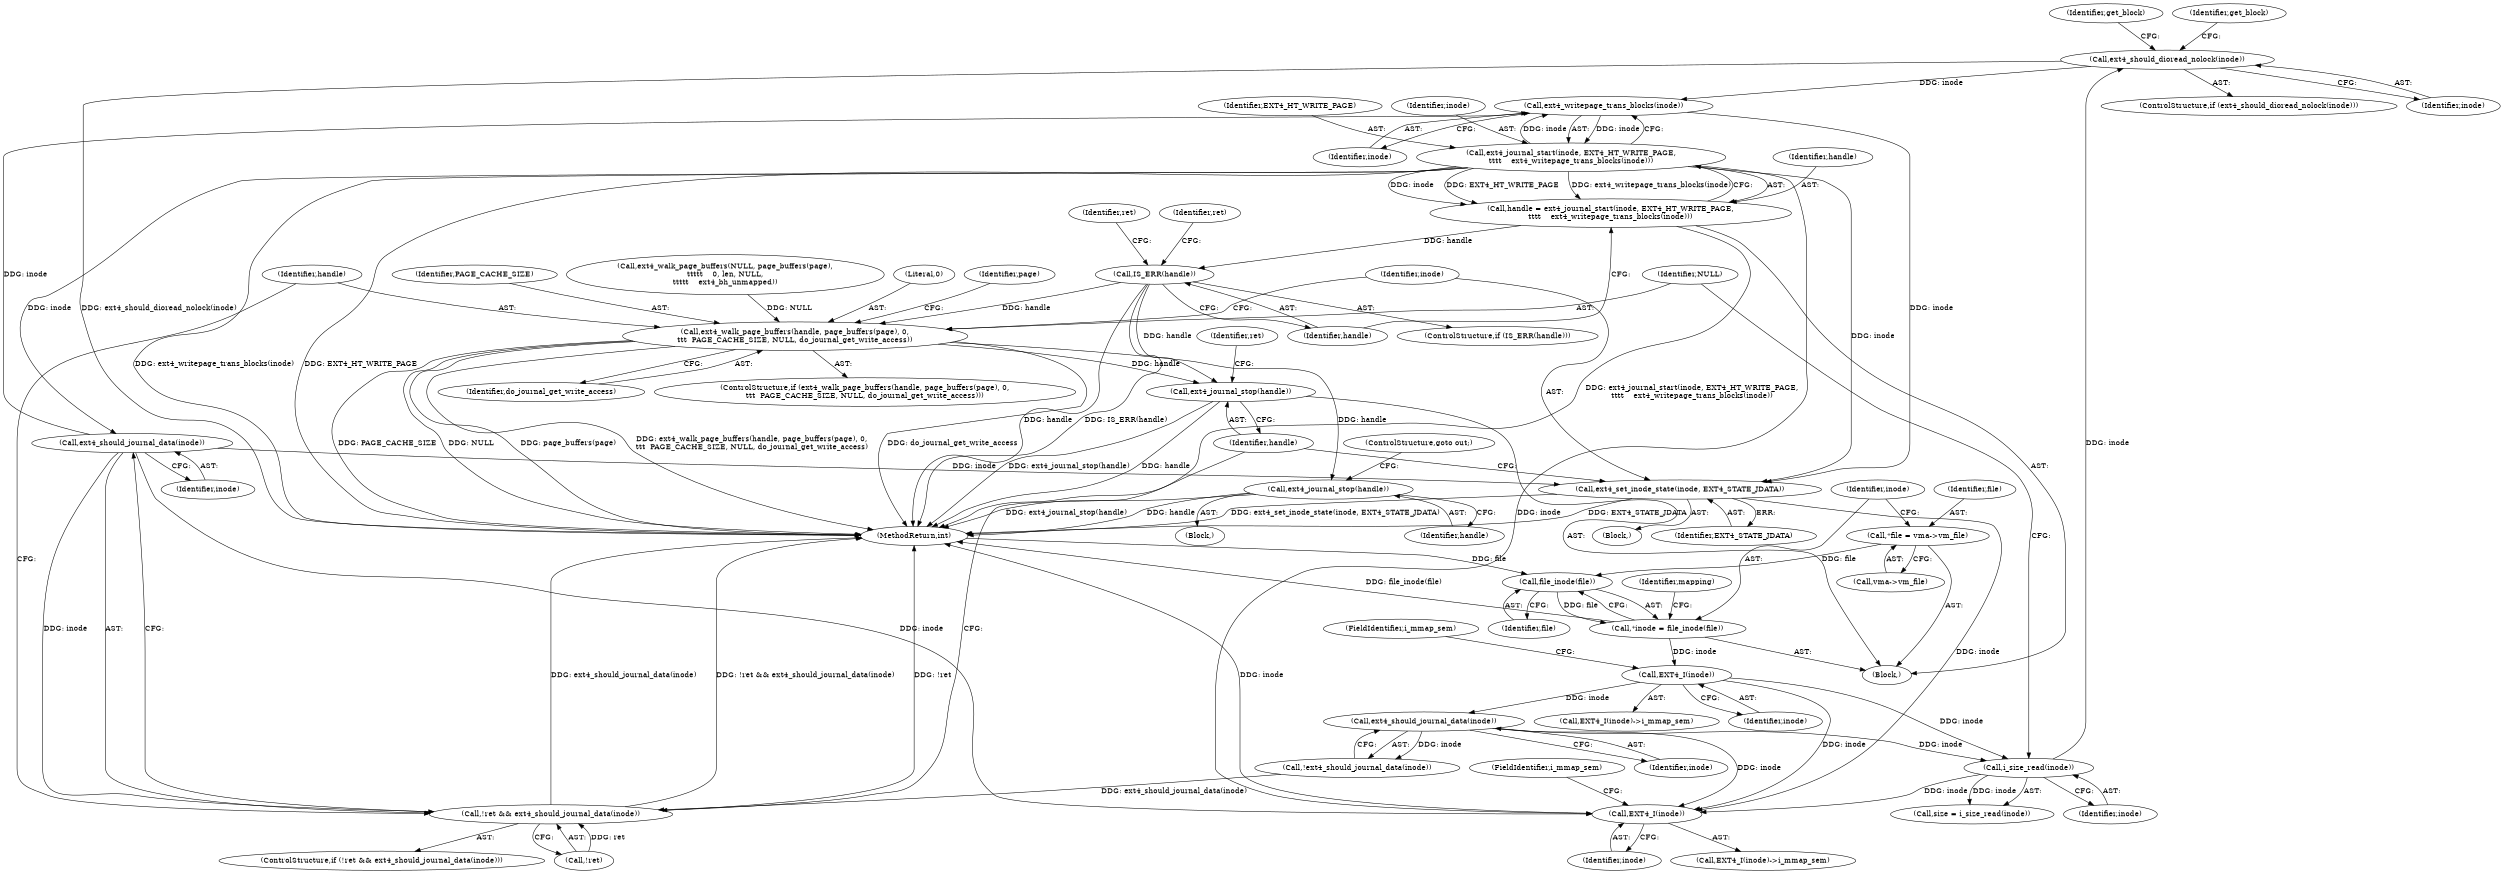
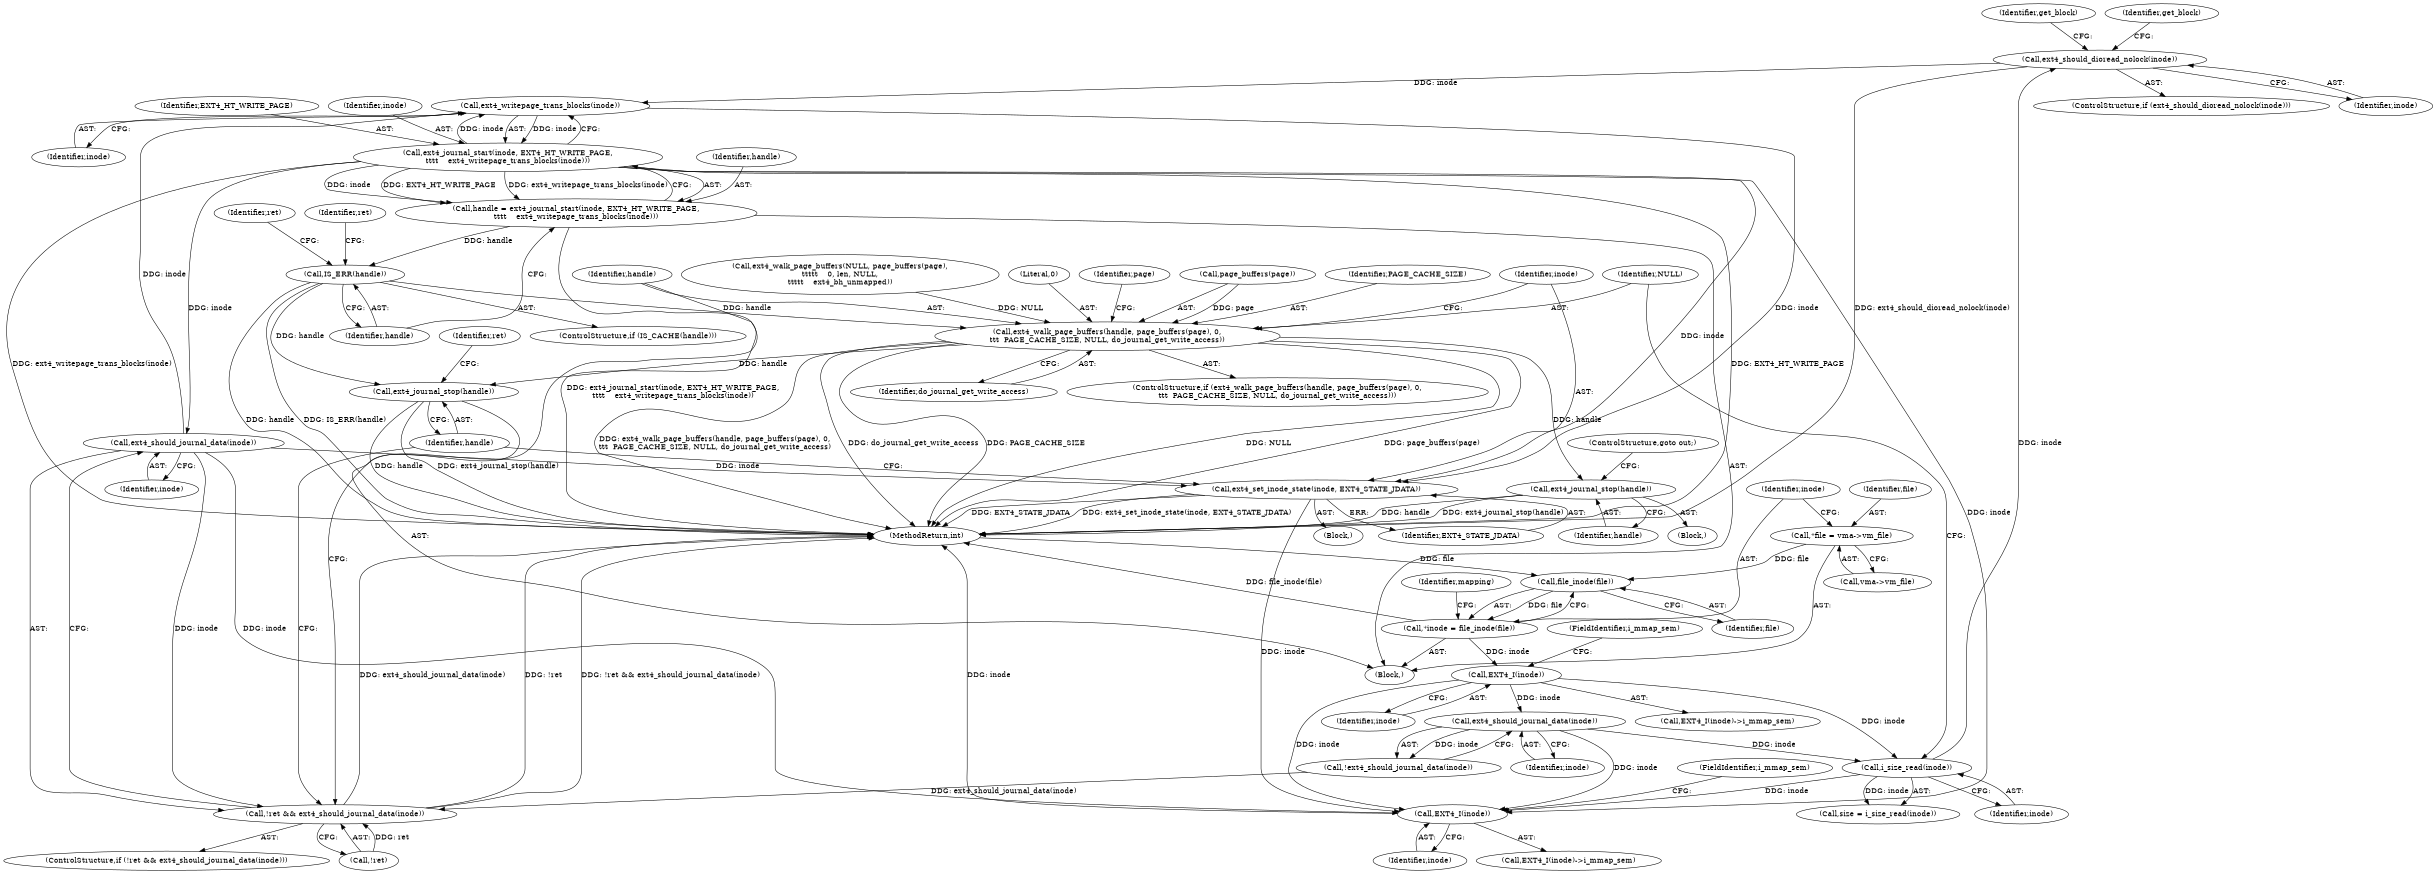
node "(Call,page_buffers(page))": added
node "(ControlStructure,if (IS_ERR(handle)))": label "(ControlStructure,if (IS_ERR(handle)))" -> "(ControlStructure,if (IS_CACHE(handle)))"
